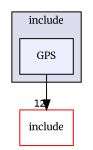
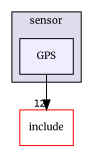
cluster "include": label "include" -> "sensor"
